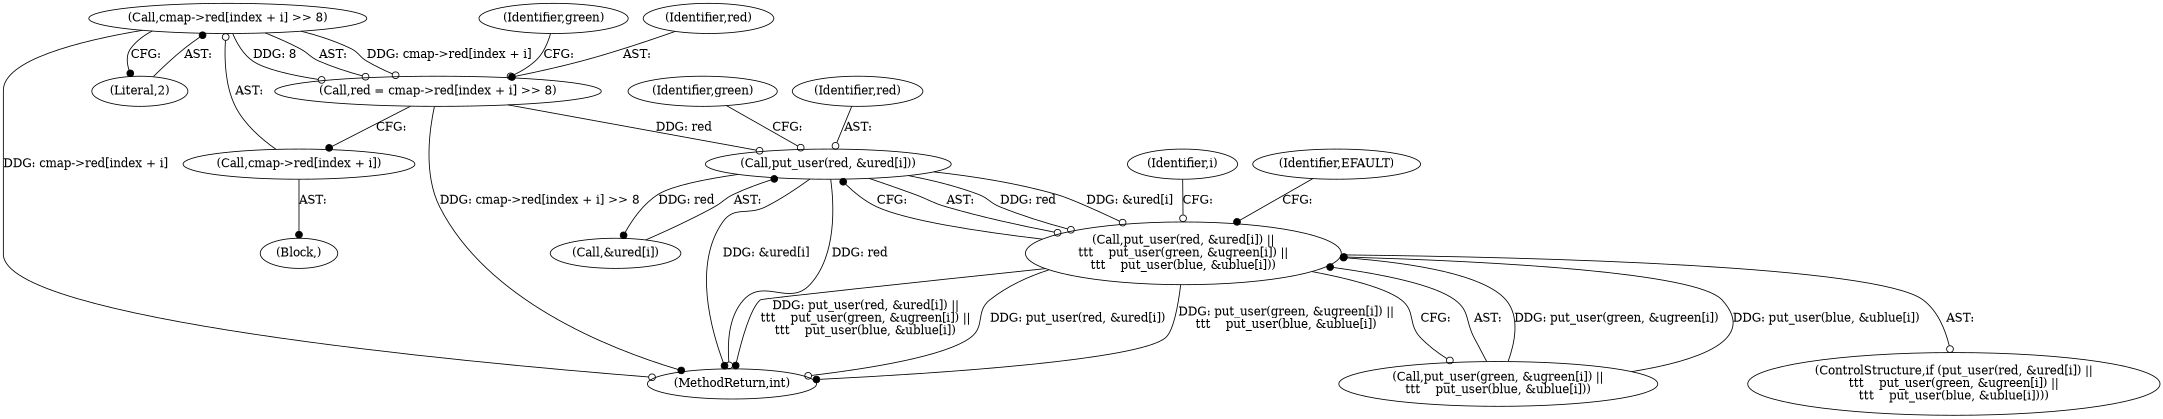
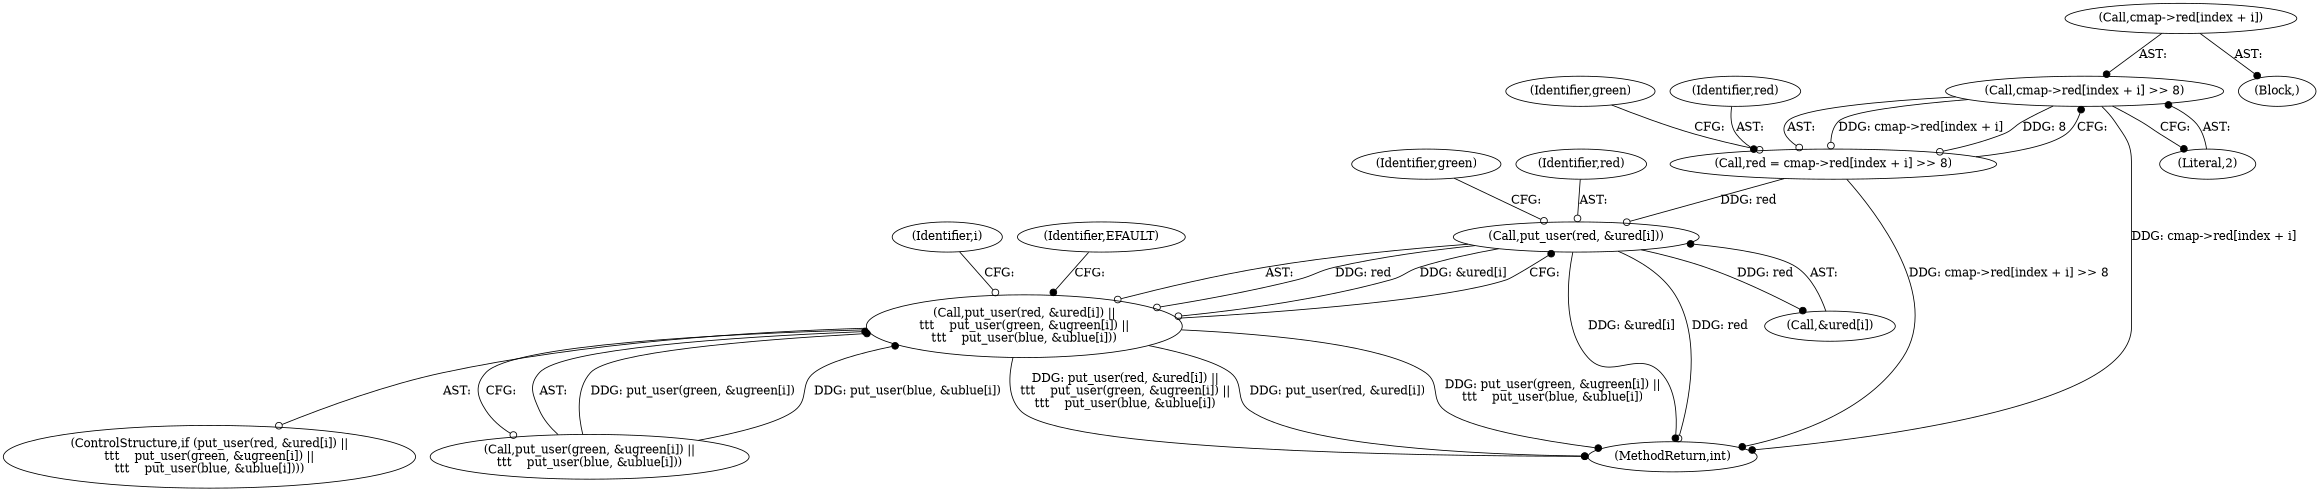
edge "(Call,cmap->red[index + i])" -> "(Call,cmap->red[index + i] >> 8)": arrowhead odot -> dot
edge "(Call,red = cmap->red[index + i] >> 8)" -> "(Call,cmap->red[index + i])": now "(Call,red = cmap->red[index + i] >> 8)" -> "(Call,cmap->red[index + i] >> 8)"
edge "(Call,cmap->red[index + i] >> 8)" -> "(MethodReturn,int)": arrowhead odot -> dot
